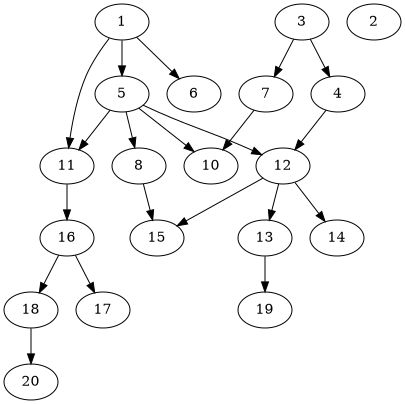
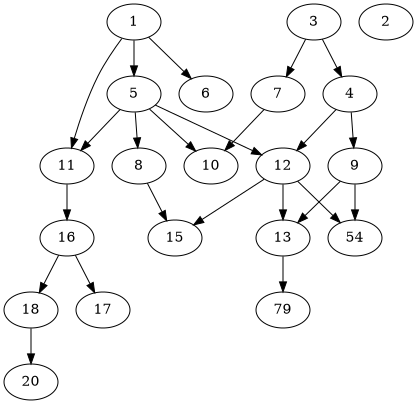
node "9": added
node "14": label "14" -> "54"
node "19": label "19" -> "79"
